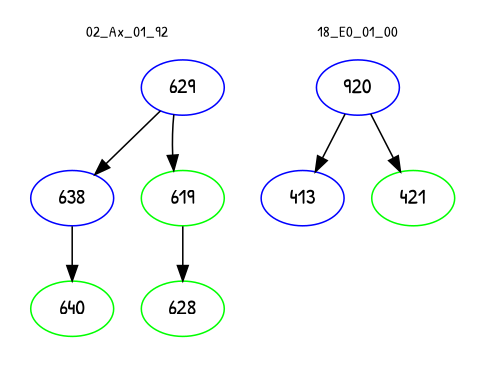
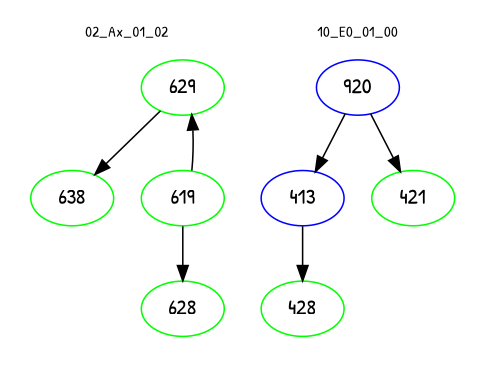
cluster "02_Ax_01_92": label "02_Ax_01_92" -> "02_Ax_01_02"
cluster "18_E0_01_00": label "18_E0_01_00" -> "10_E0_01_00"
node "629": color blue -> green
edge "629" -> "619": reversed
node "638": color blue -> green
node "640": removed
node "428": added
